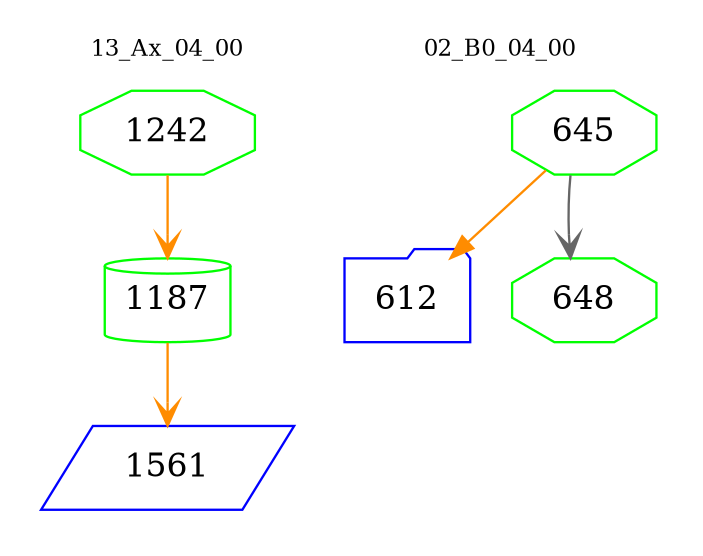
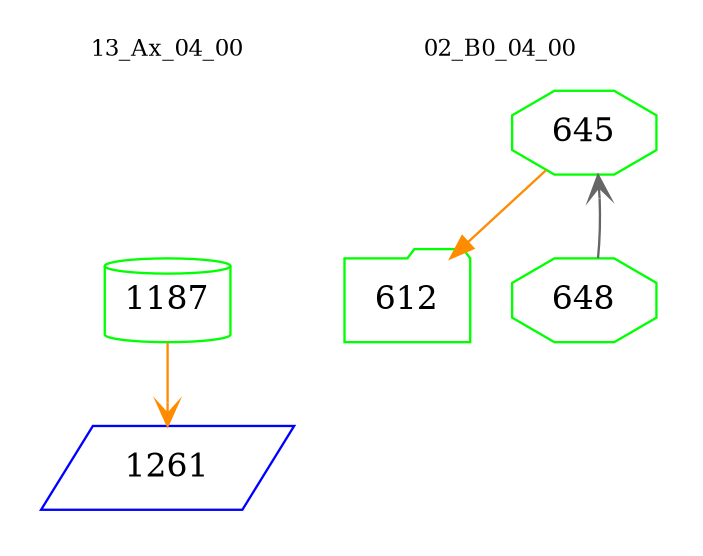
node "1242": removed
edge "645" -> "648": reversed
node "612": color blue -> green
node "1561": label "1561" -> "1261"
